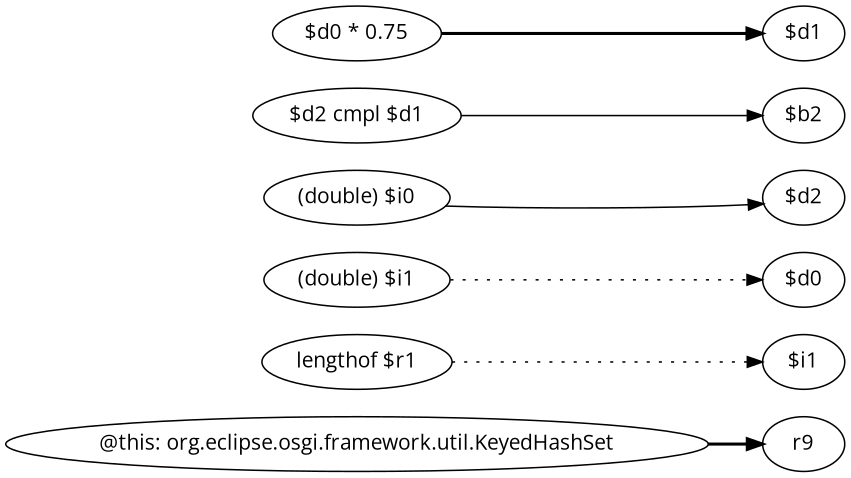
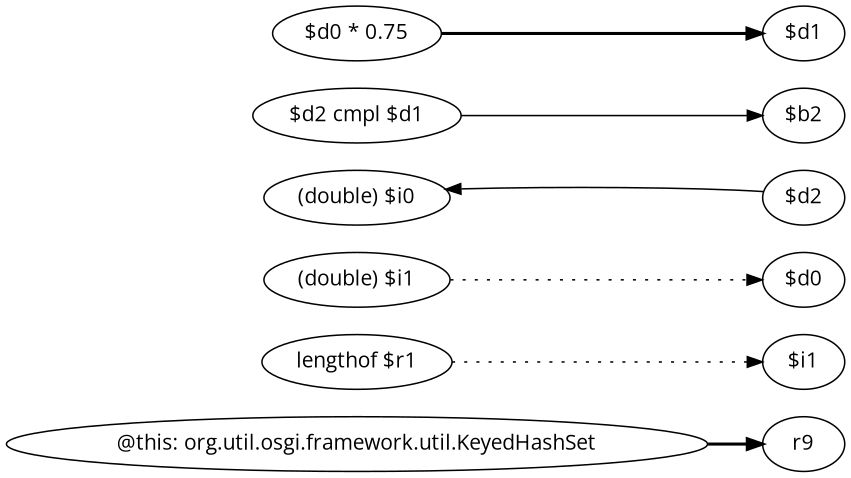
edge "(double) $i0" -> "$d2": reversed
node "@this: org.eclipse.osgi.framework.util.KeyedHashSet": label "@this: org.eclipse.osgi.framework.util.KeyedHashSet" -> "@this: org.util.osgi.framework.util.KeyedHashSet"
